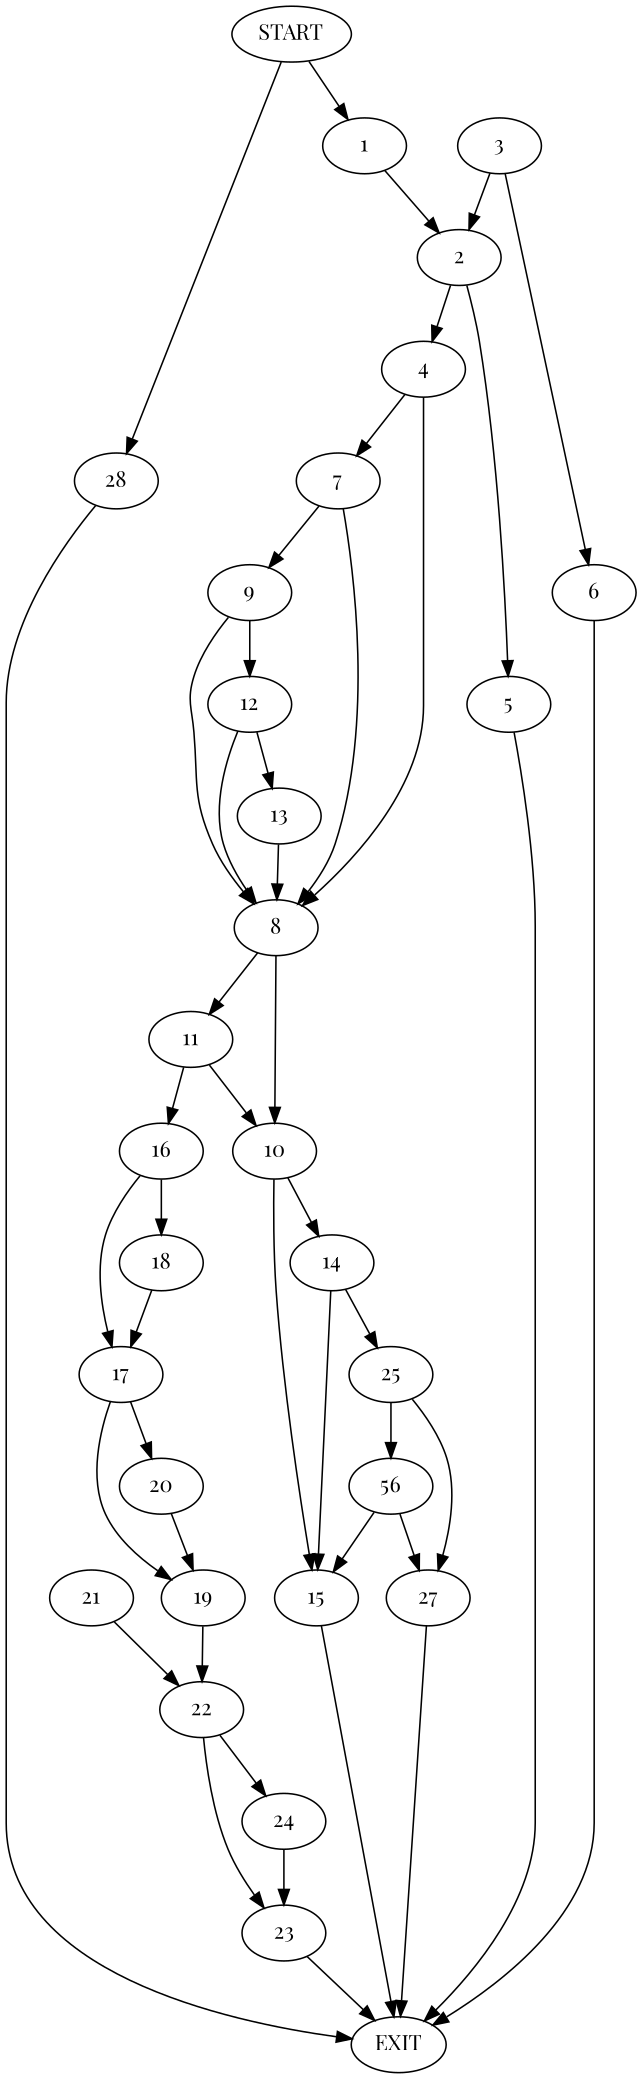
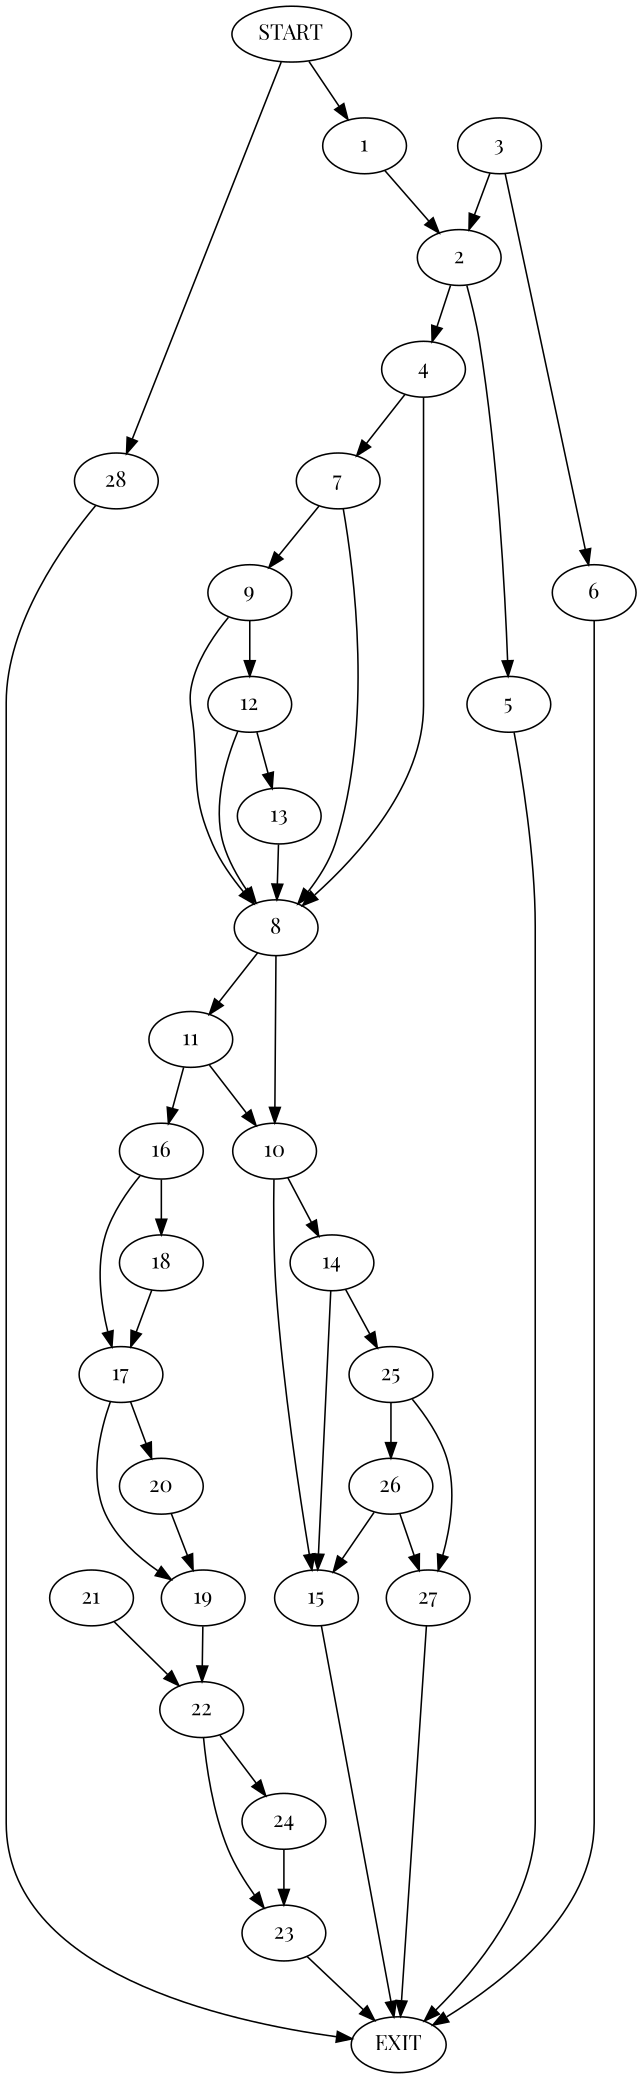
node "56": label "56" -> "26"
